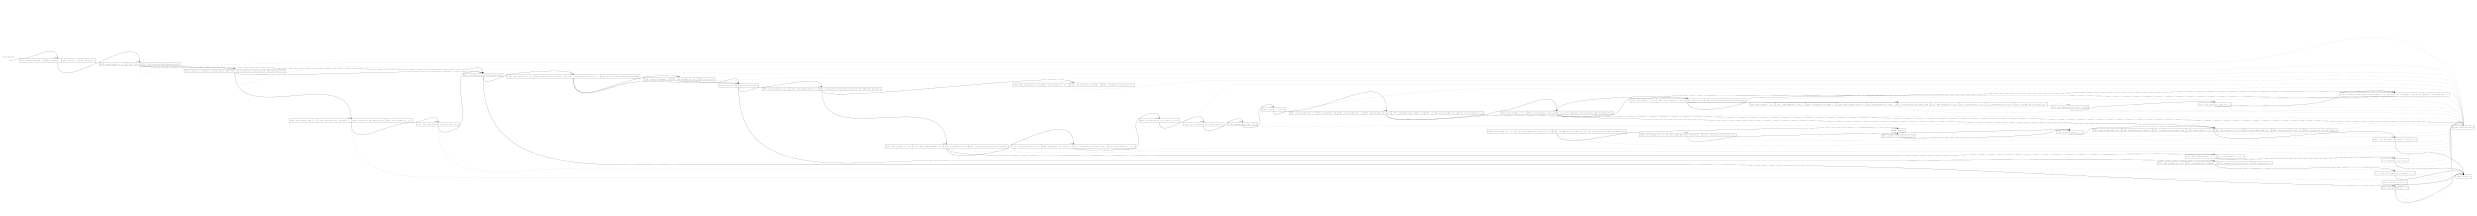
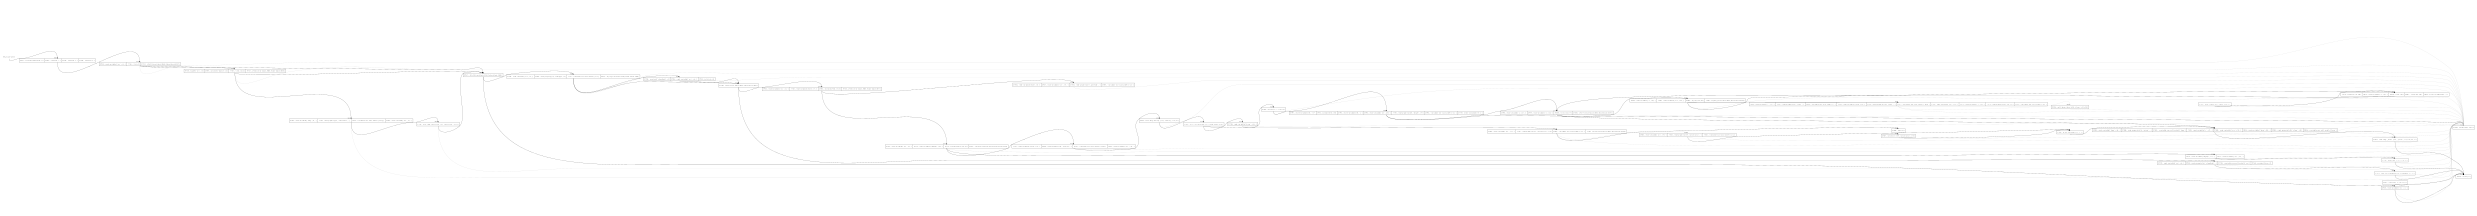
edge "27816: call-lang.clone [v30,'clone',v31,v28]" -> "27817: call-r.push [v27,'push',v28,-]*": removed
edge "27784: if[v11](true-block:9377,false-block:9378)" -> "27786: read-variable['src',v17,-]": added
